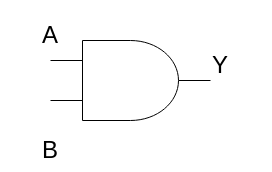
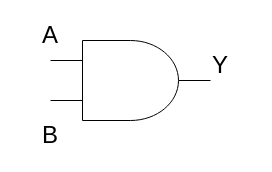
node "B": moved (51, 151) -> (51, 136)
